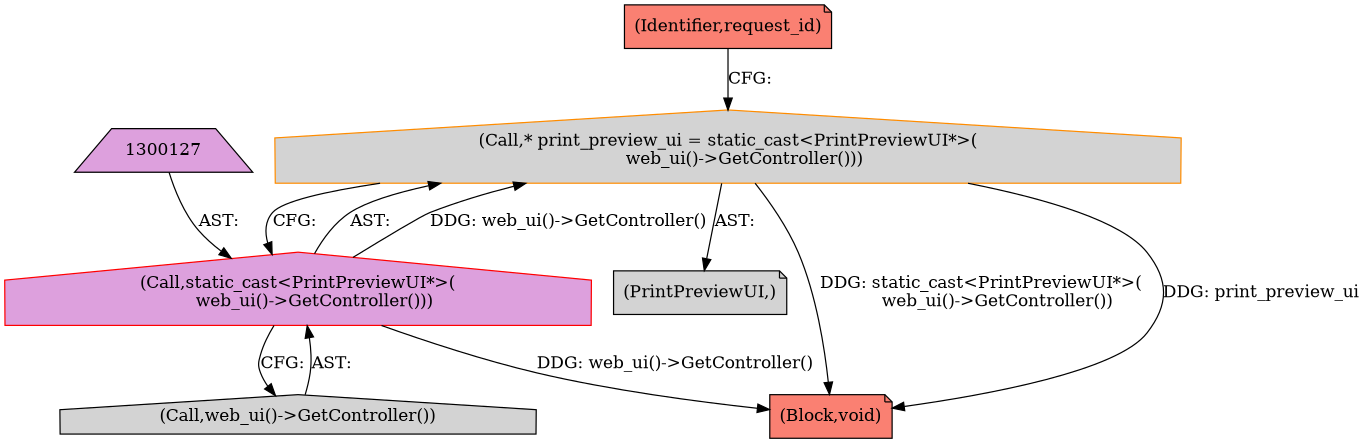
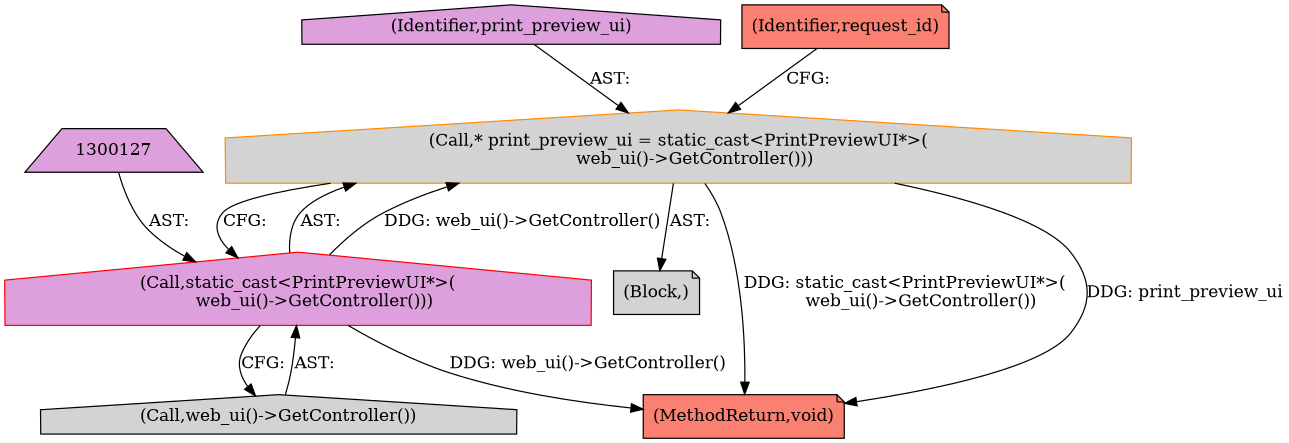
node "(Identifier,print_preview_ui)": added
node "(PrintPreviewUI,)": label "(PrintPreviewUI,)" -> "(Block,)"
node "(Block,void)": label "(Block,void)" -> "(MethodReturn,void)"
